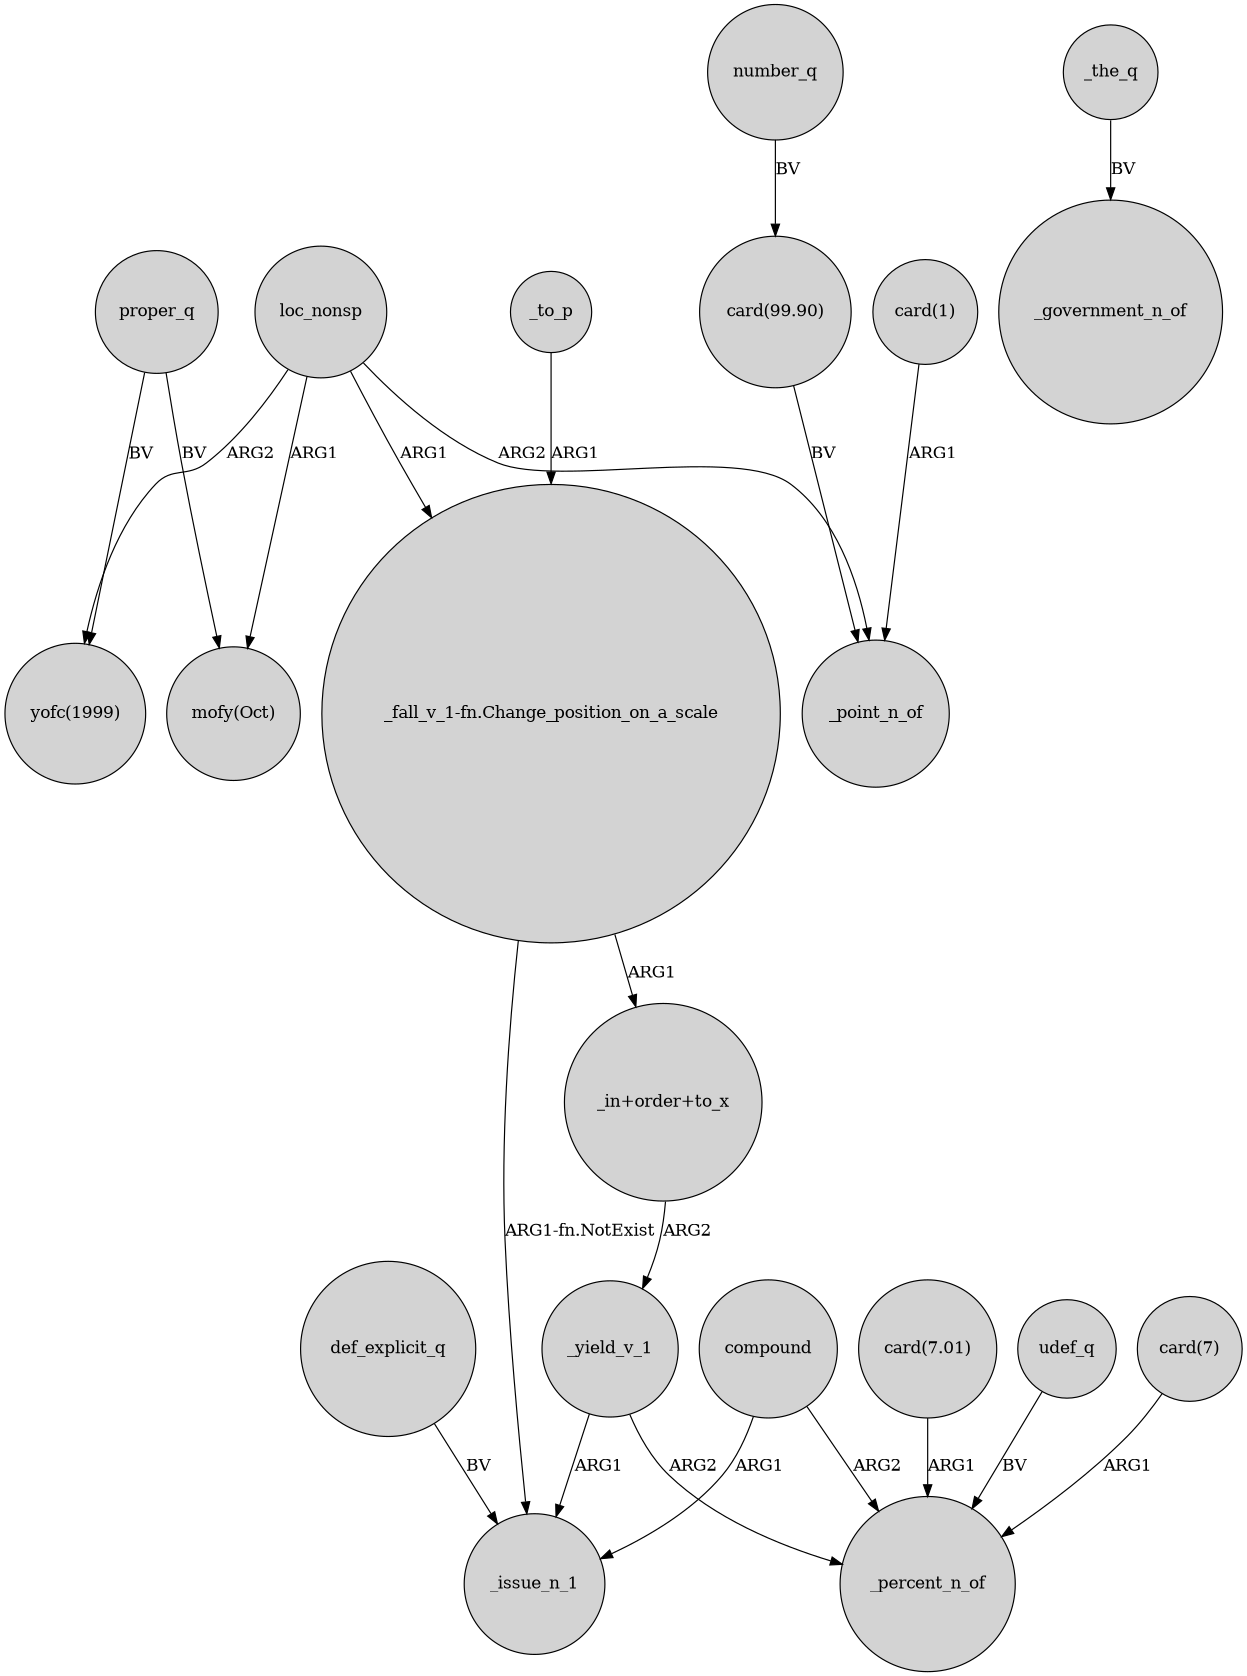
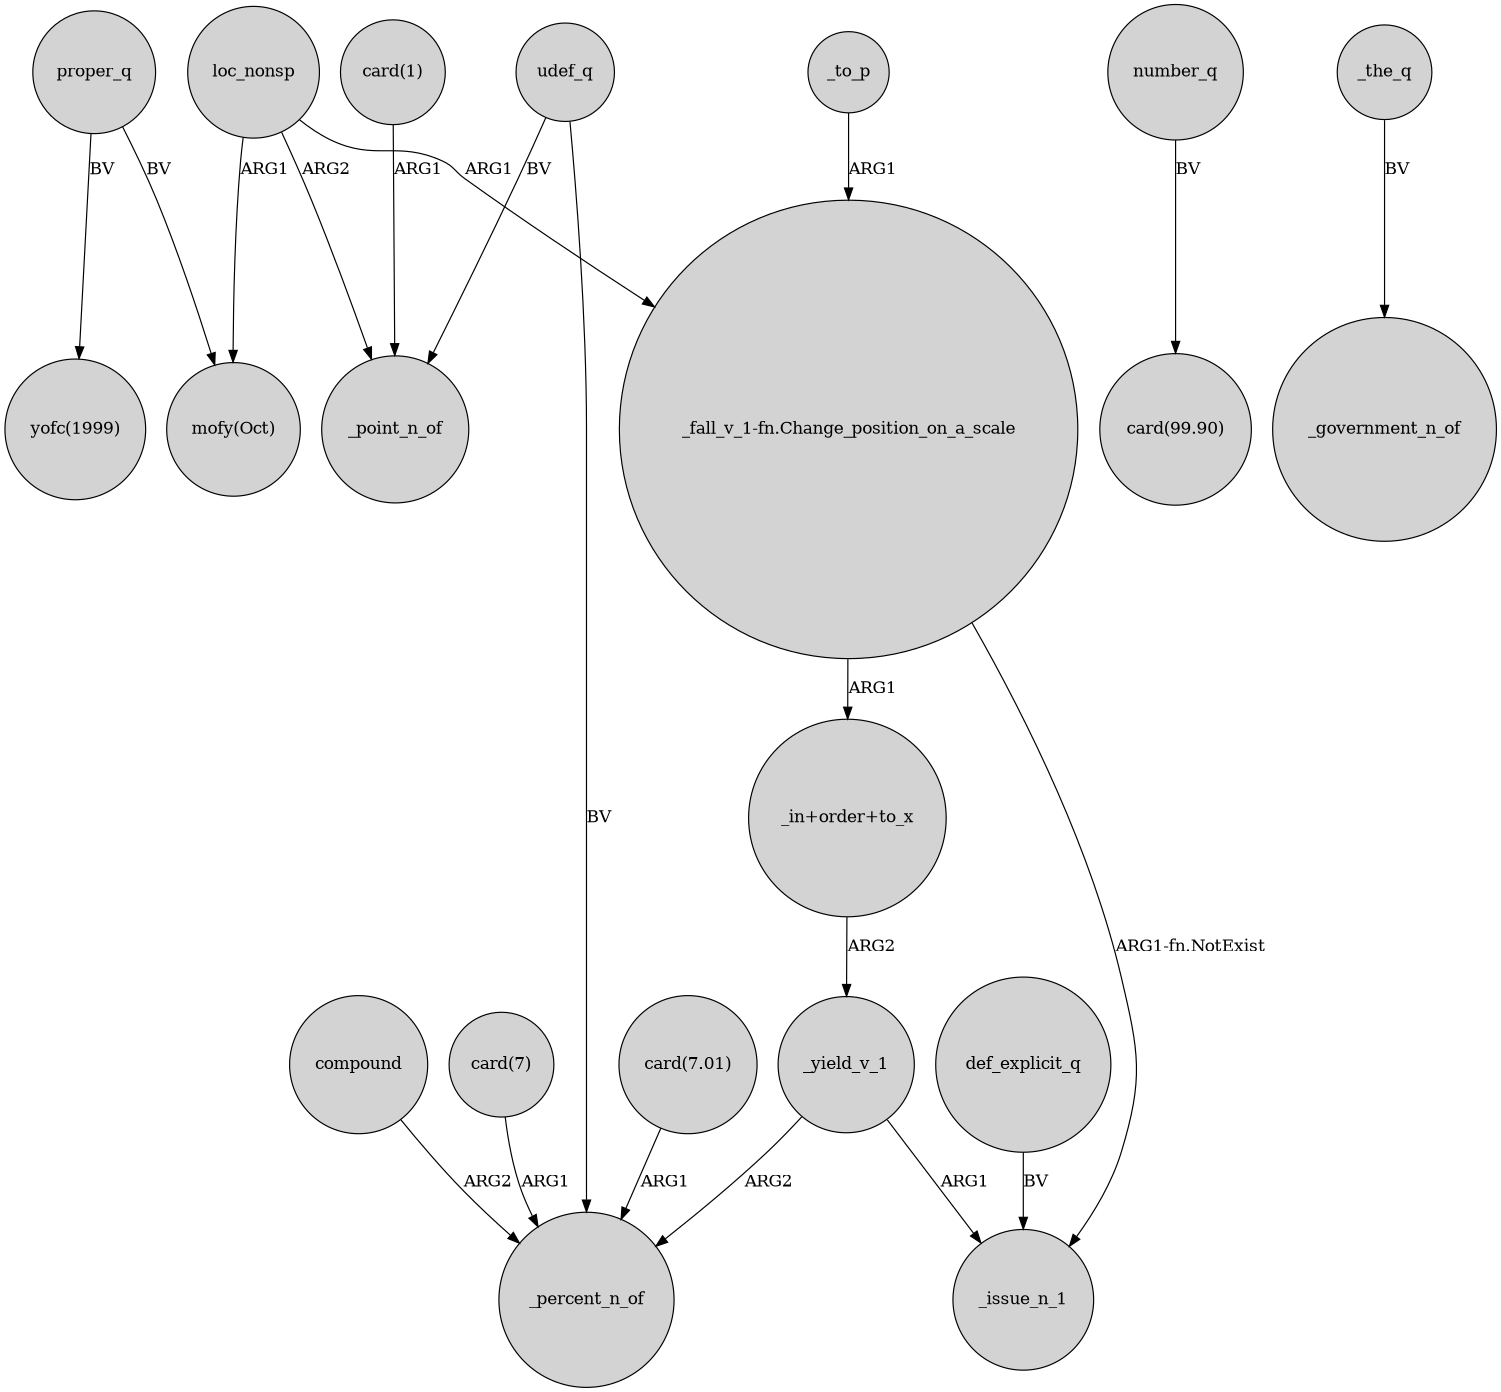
edge "loc_nonsp" -> "yofc(1999)": removed, label "ARG2"
edge "card(99.90)" -> "_point_n_of": now "udef_q" -> "_point_n_of"
edge "compound" -> "_issue_n_1": removed, label "ARG1"
